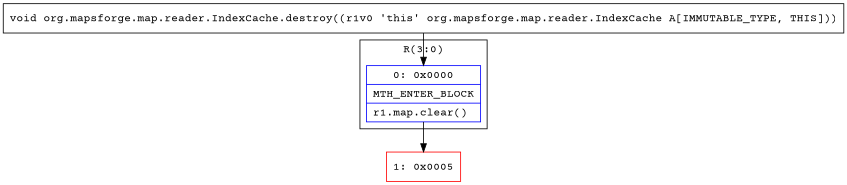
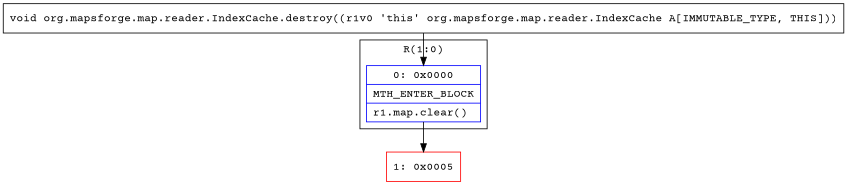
cluster "R(3:0)": label "R(3:0)" -> "R(1:0)"
